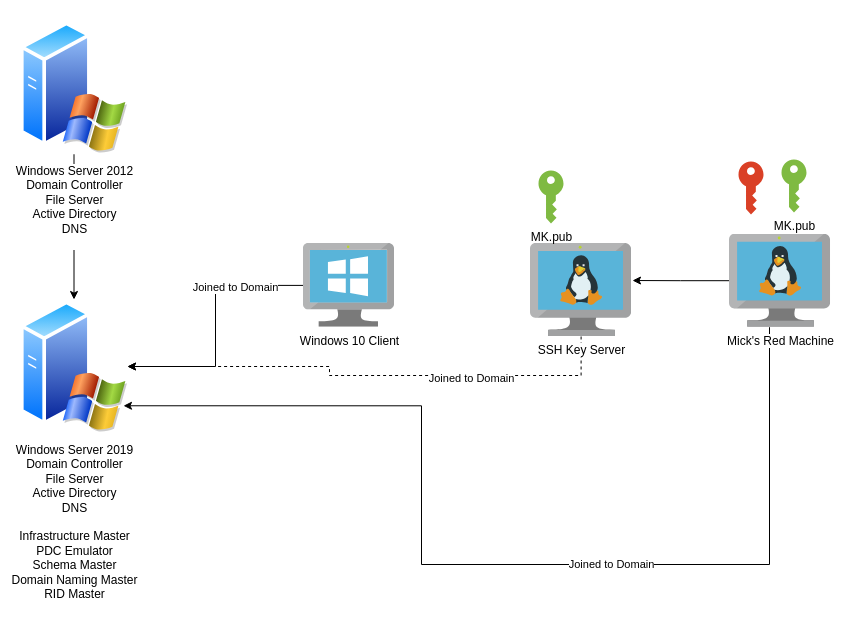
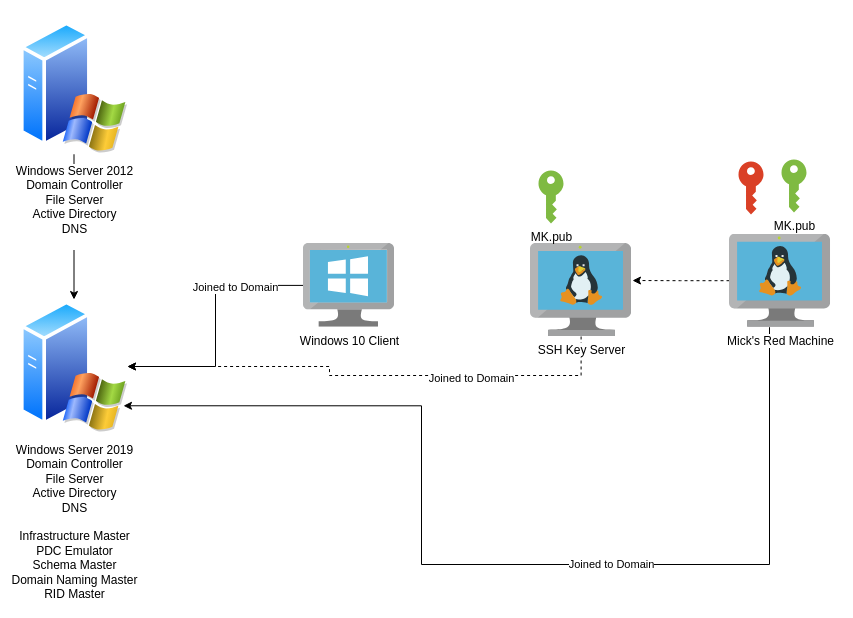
edge "Mick's Red Machine" -> "SSH Key Server": style solid -> dashed
